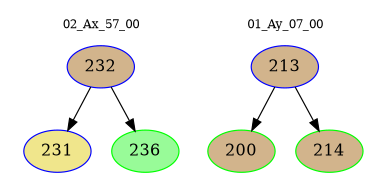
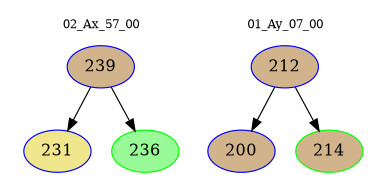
node "232": label "232" -> "239"
node "213": label "213" -> "212"
node "200": color green -> blue
